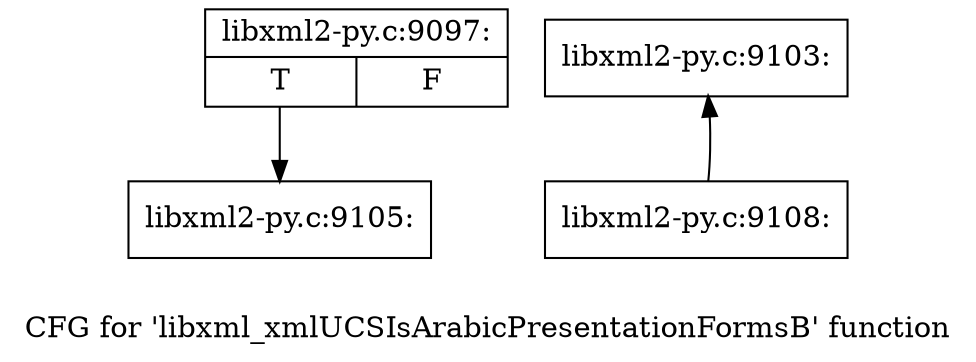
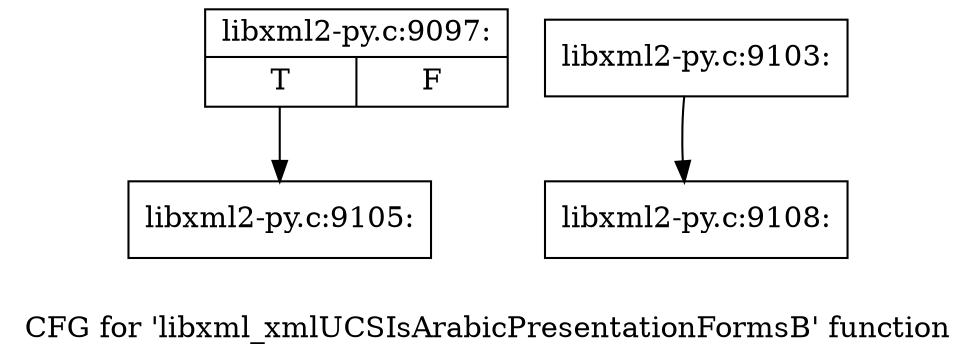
edge "libxml2-py.c:9108:" -> "libxml2-py.c:9103:": reversed
